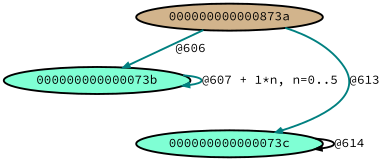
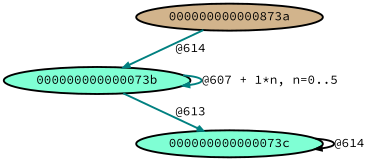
edge "000000000000873a" -> "000000000000073b": label "@606" -> "@614"
edge "000000000000873a" -> "000000000000073c": now "000000000000073b" -> "000000000000073c"
